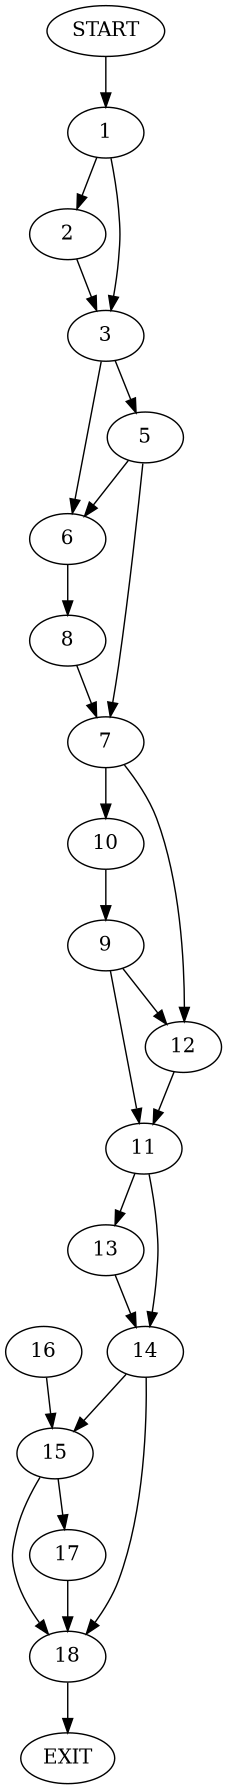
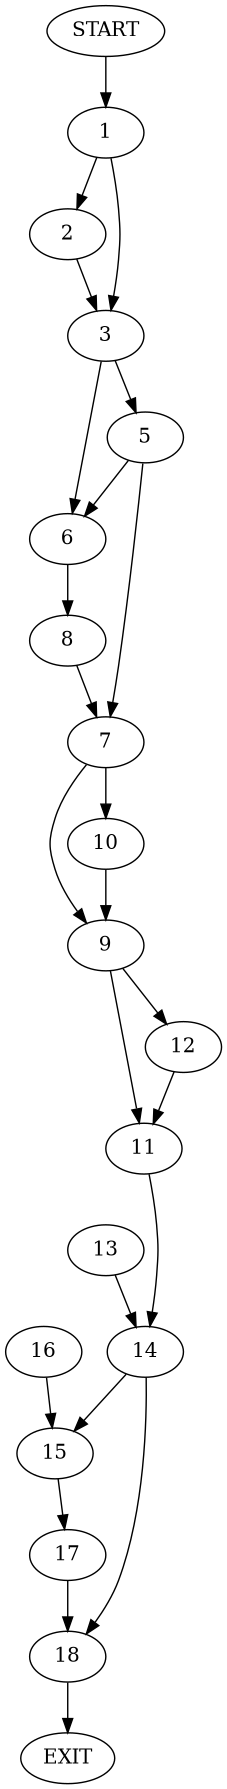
edge "7" -> "12": now "7" -> "9"
edge "11" -> "13": removed
edge "15" -> "18": removed
